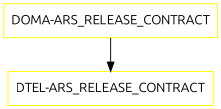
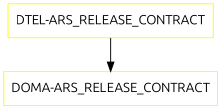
edge "DOMA-ARS_RELEASE_CONTRACT" -> "DTEL-ARS_RELEASE_CONTRACT": reversed
